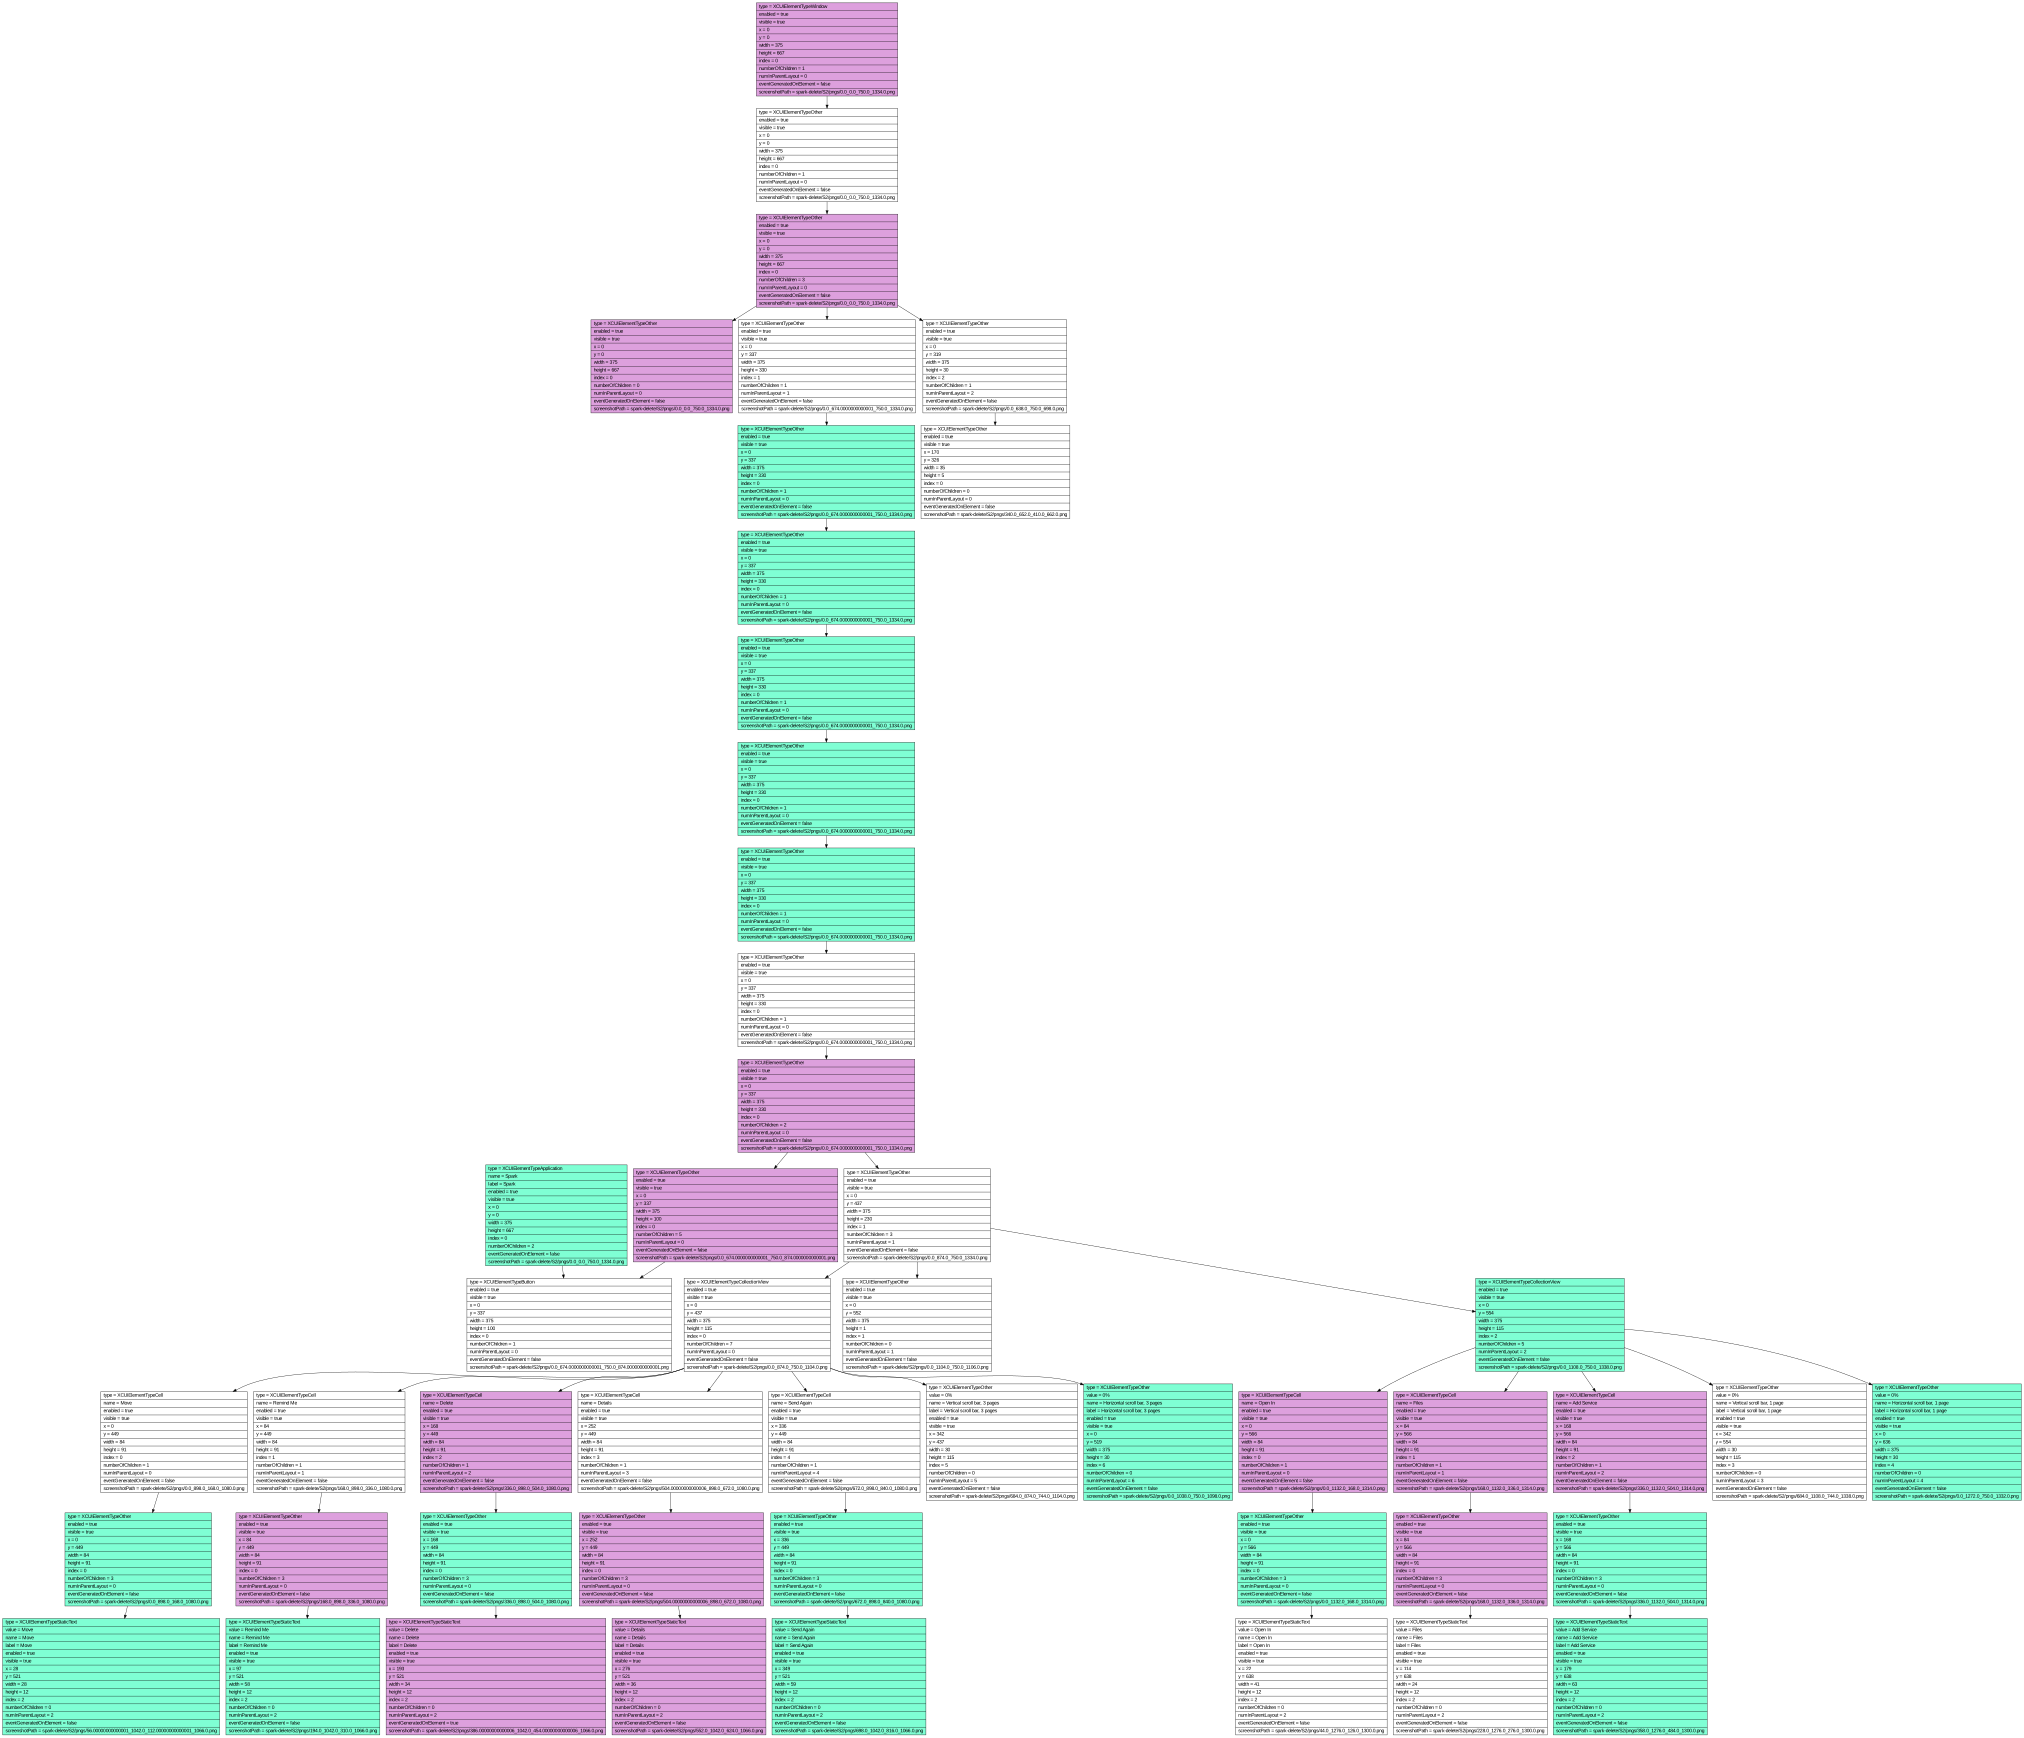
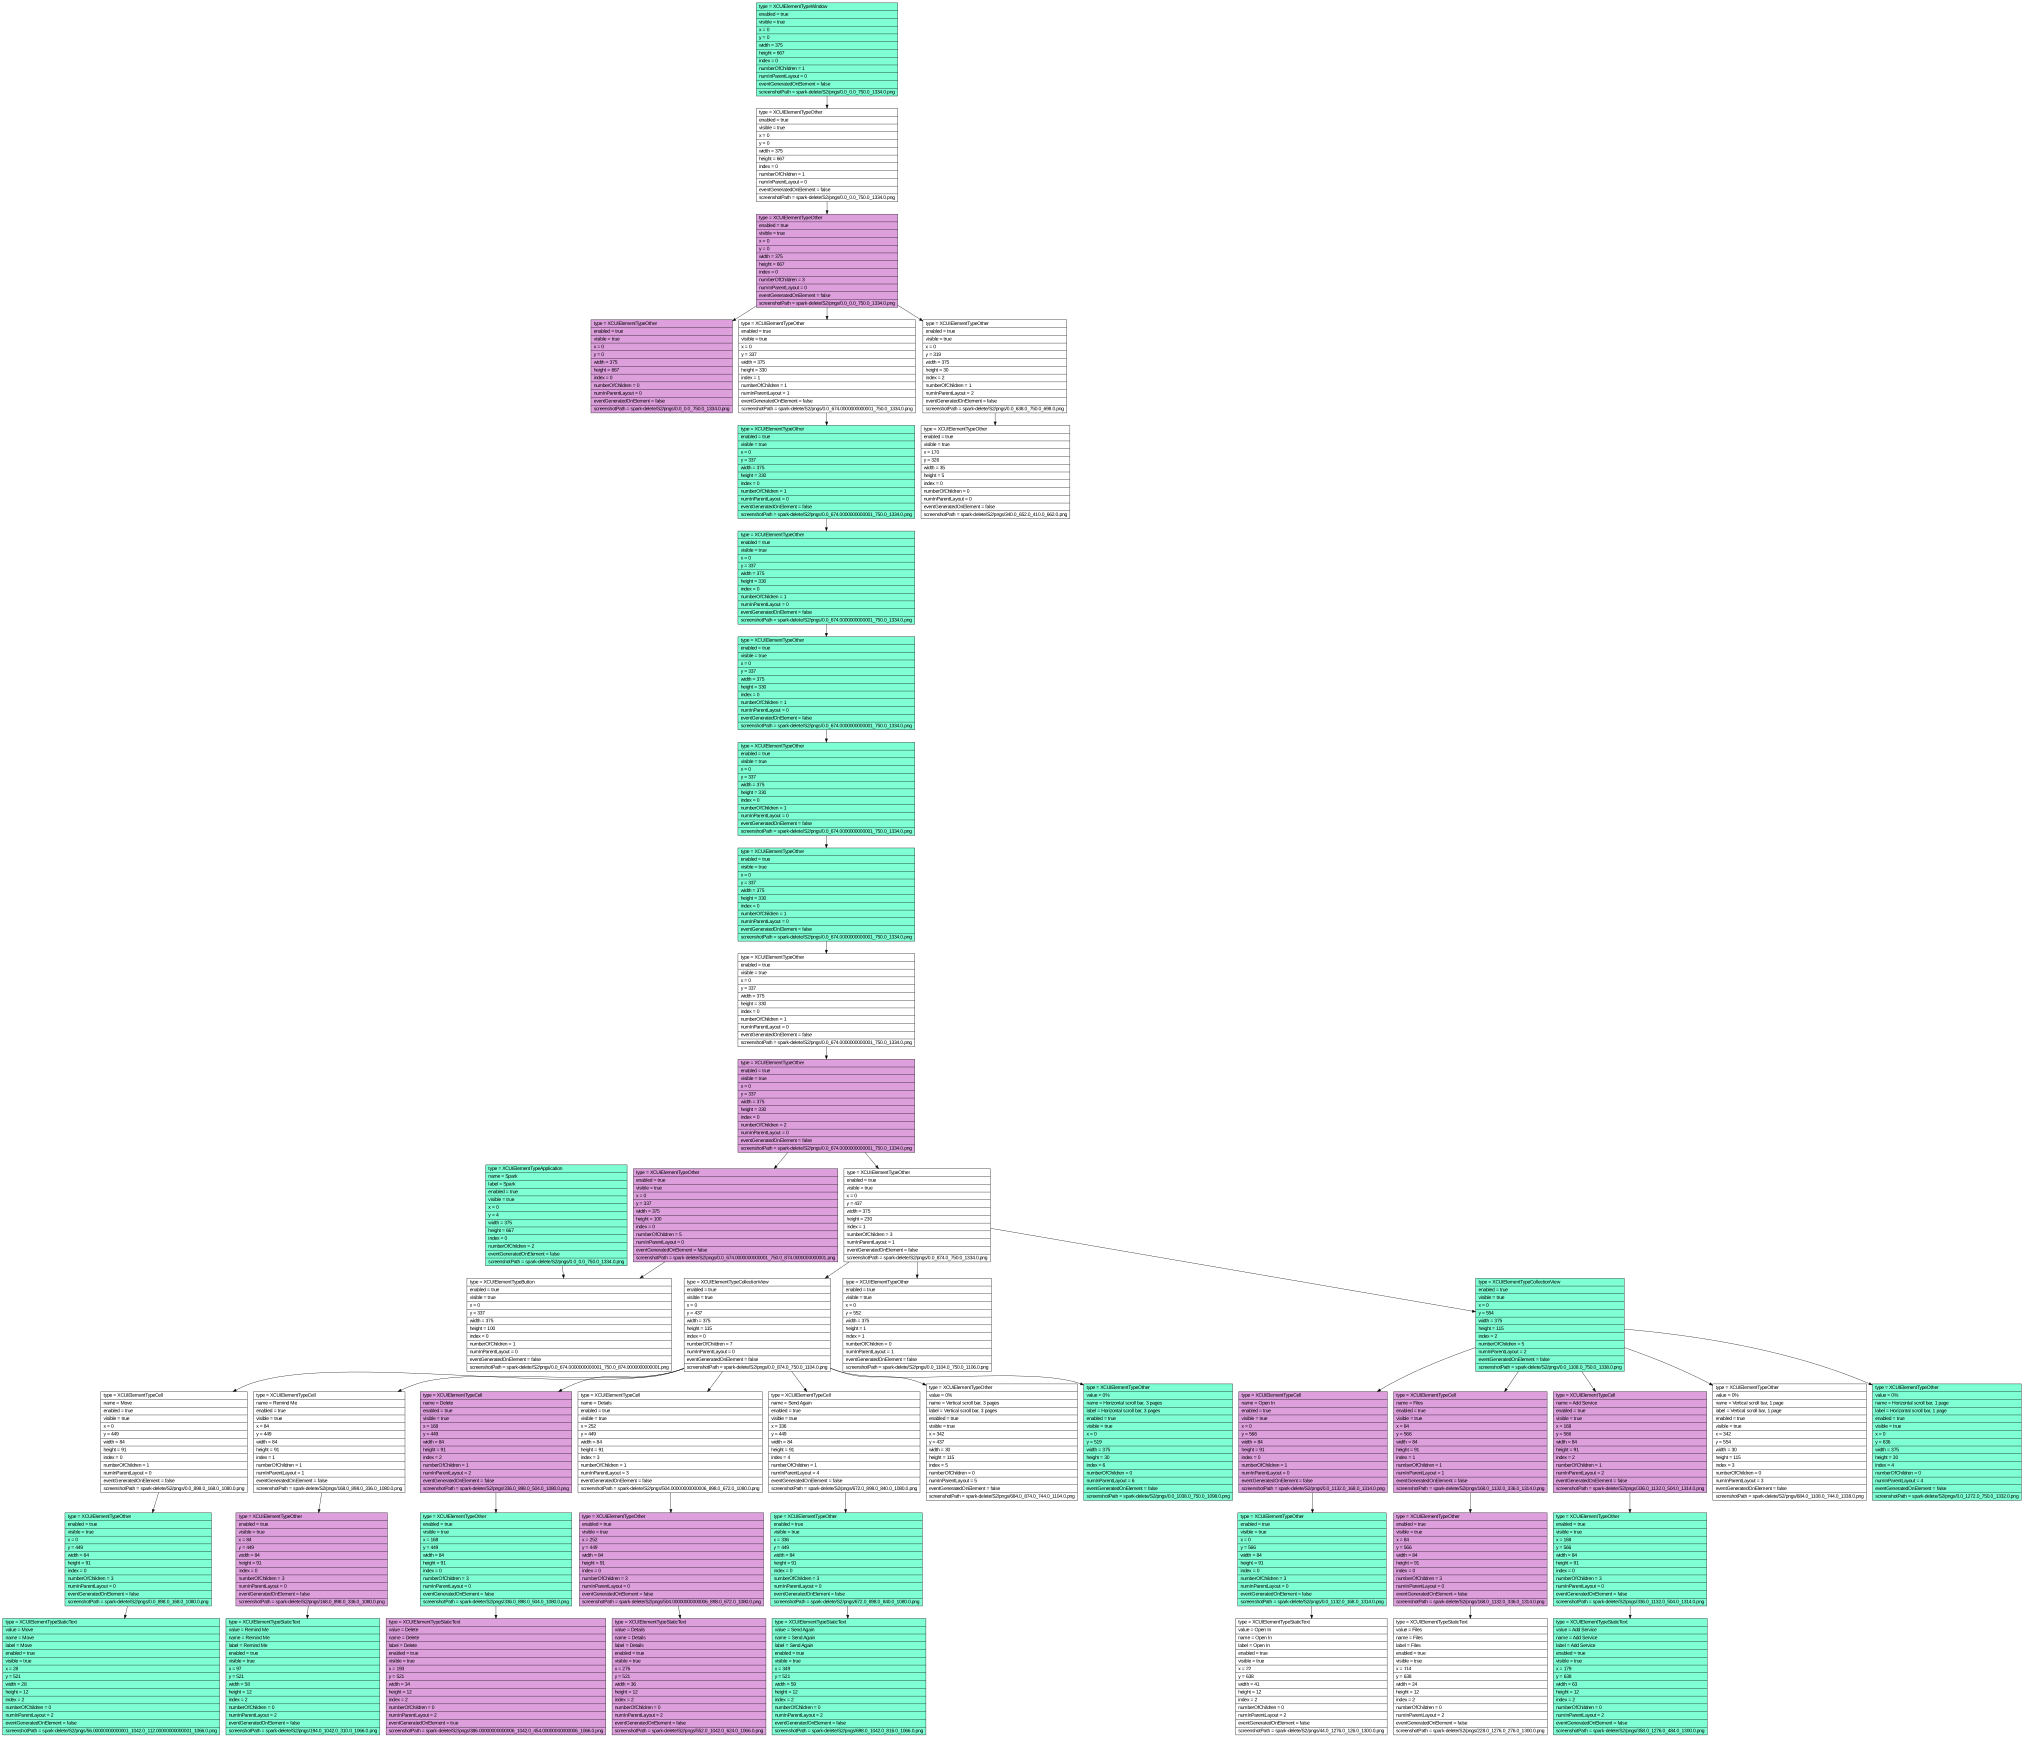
node "type = XCUIElementTypeWindow": fillcolor plum -> aquamarine
node "type = XCUIElementTypeApplication": text "y = 0" -> "y = 4"
